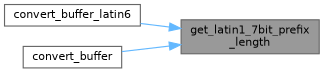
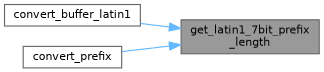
node "convert_buffer_latin6": label "convert_buffer_latin6" -> "convert_buffer_latin1"
node "convert_buffer": label "convert_buffer" -> "convert_prefix"
